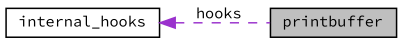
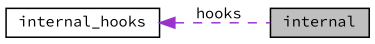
node "printbuffer": label "printbuffer" -> "internal"
